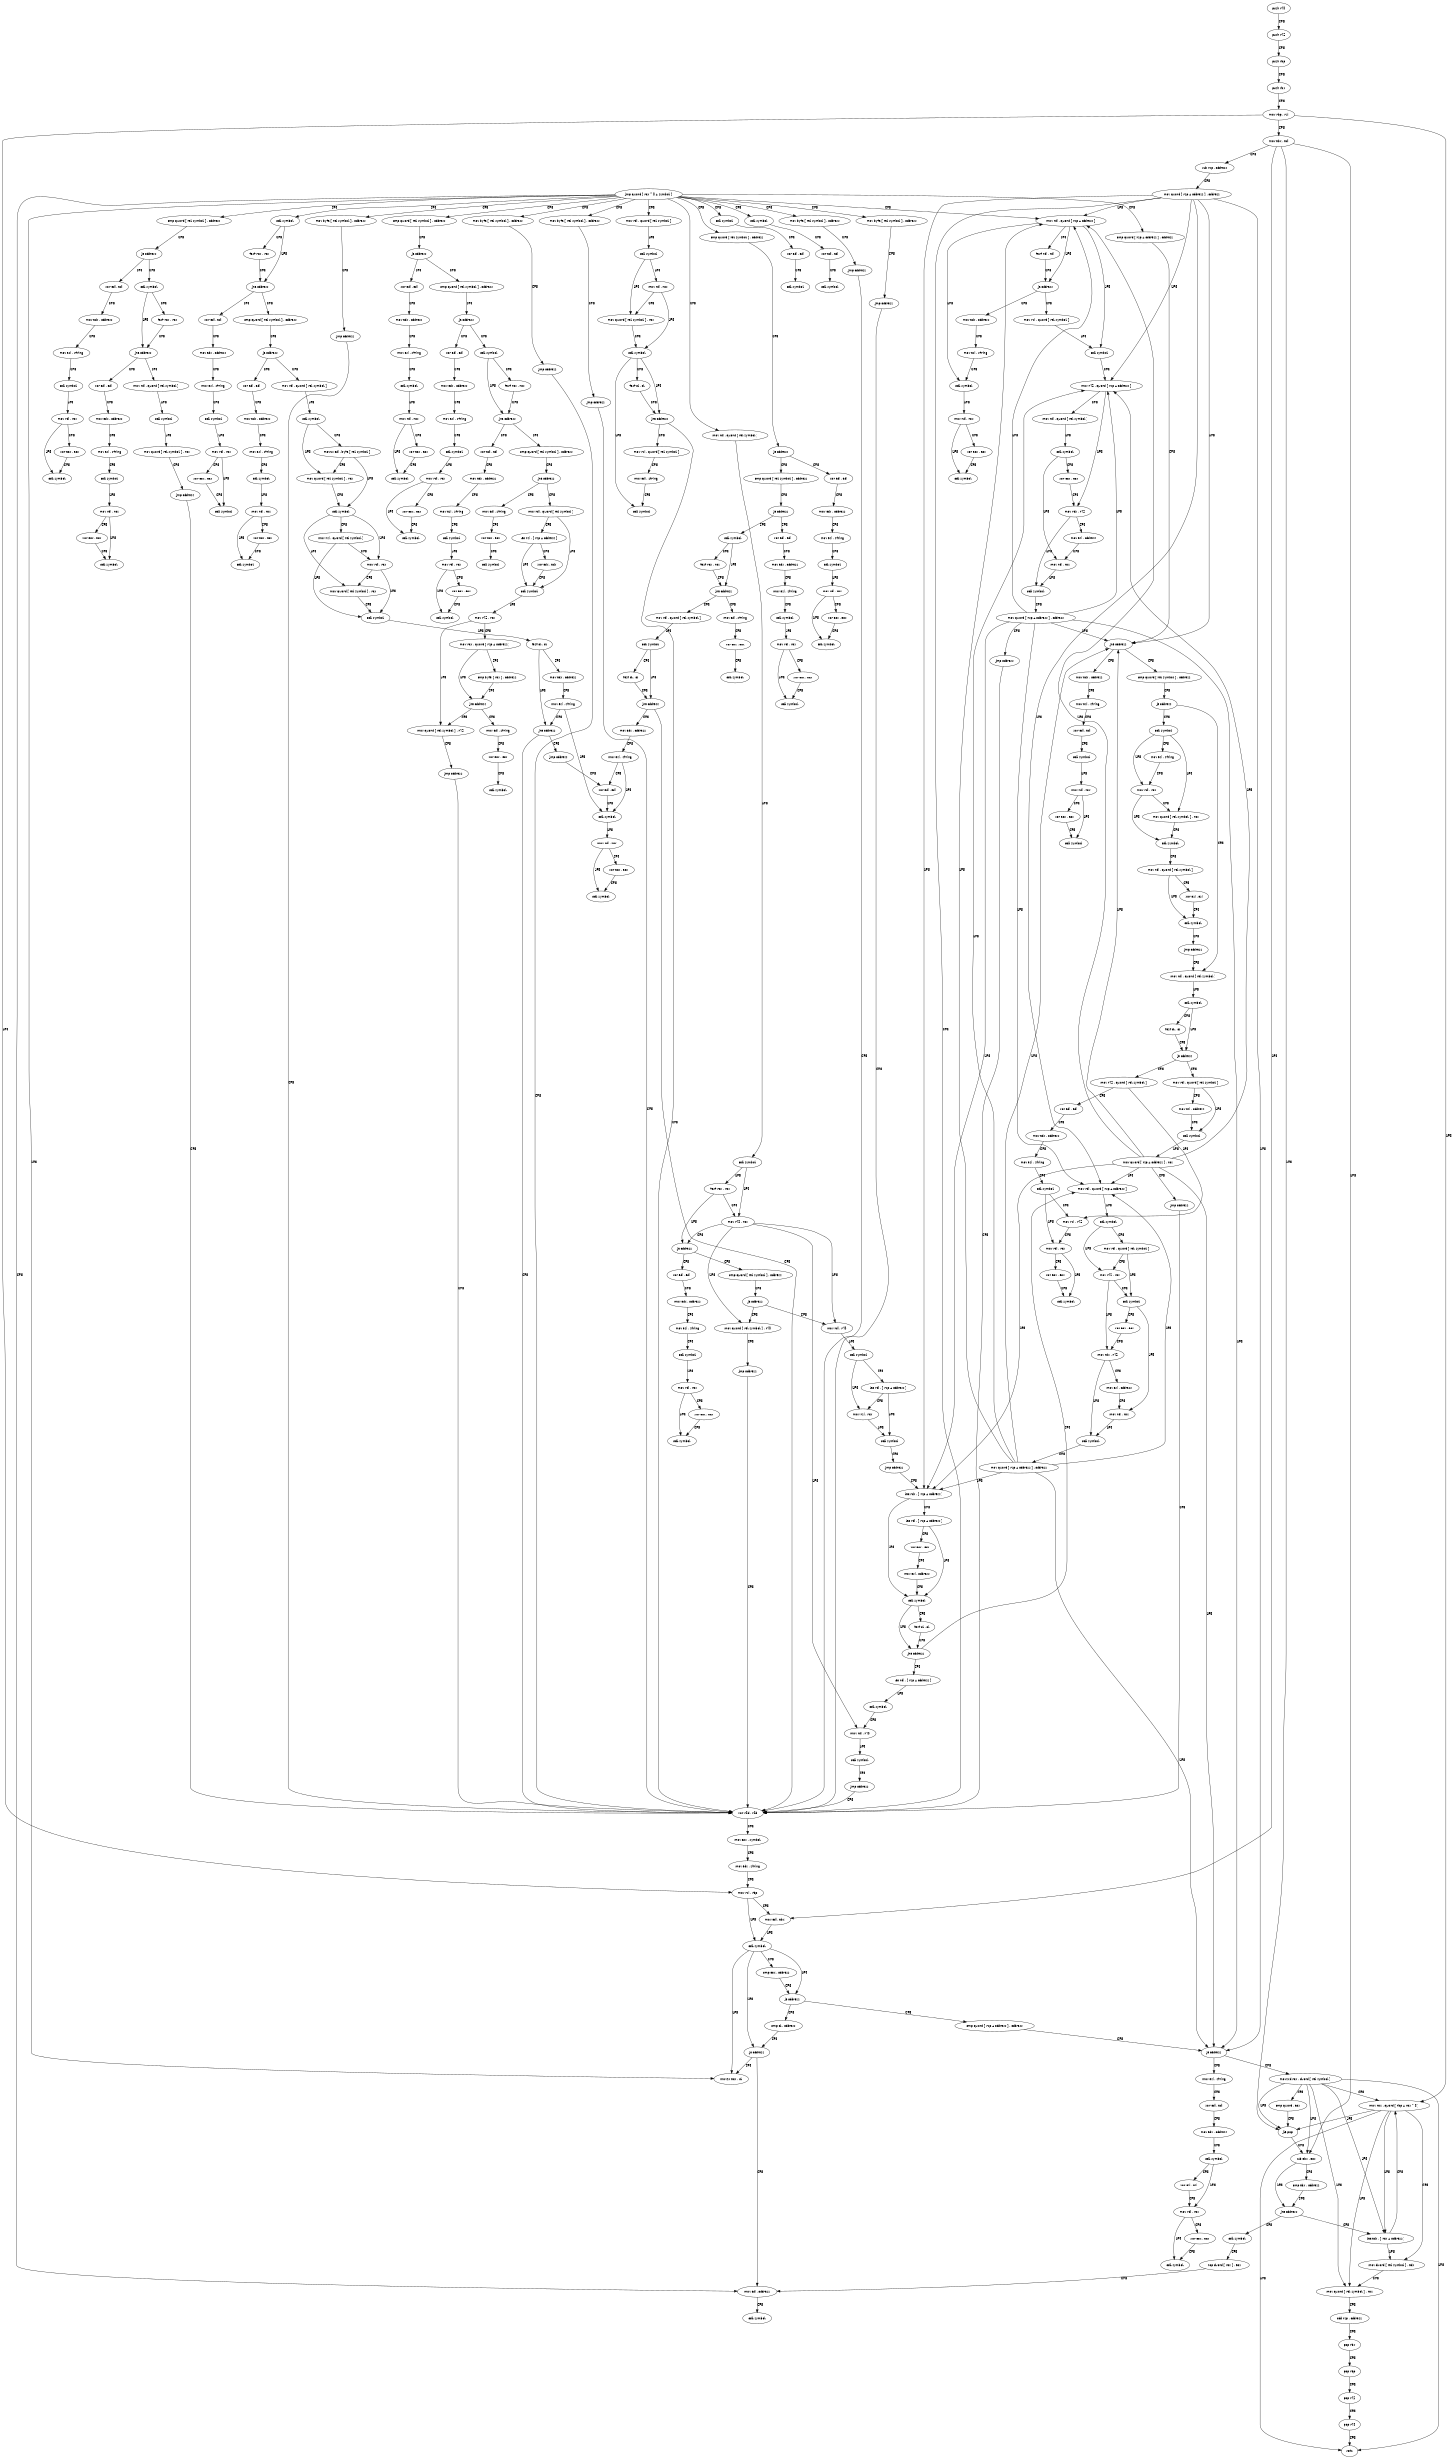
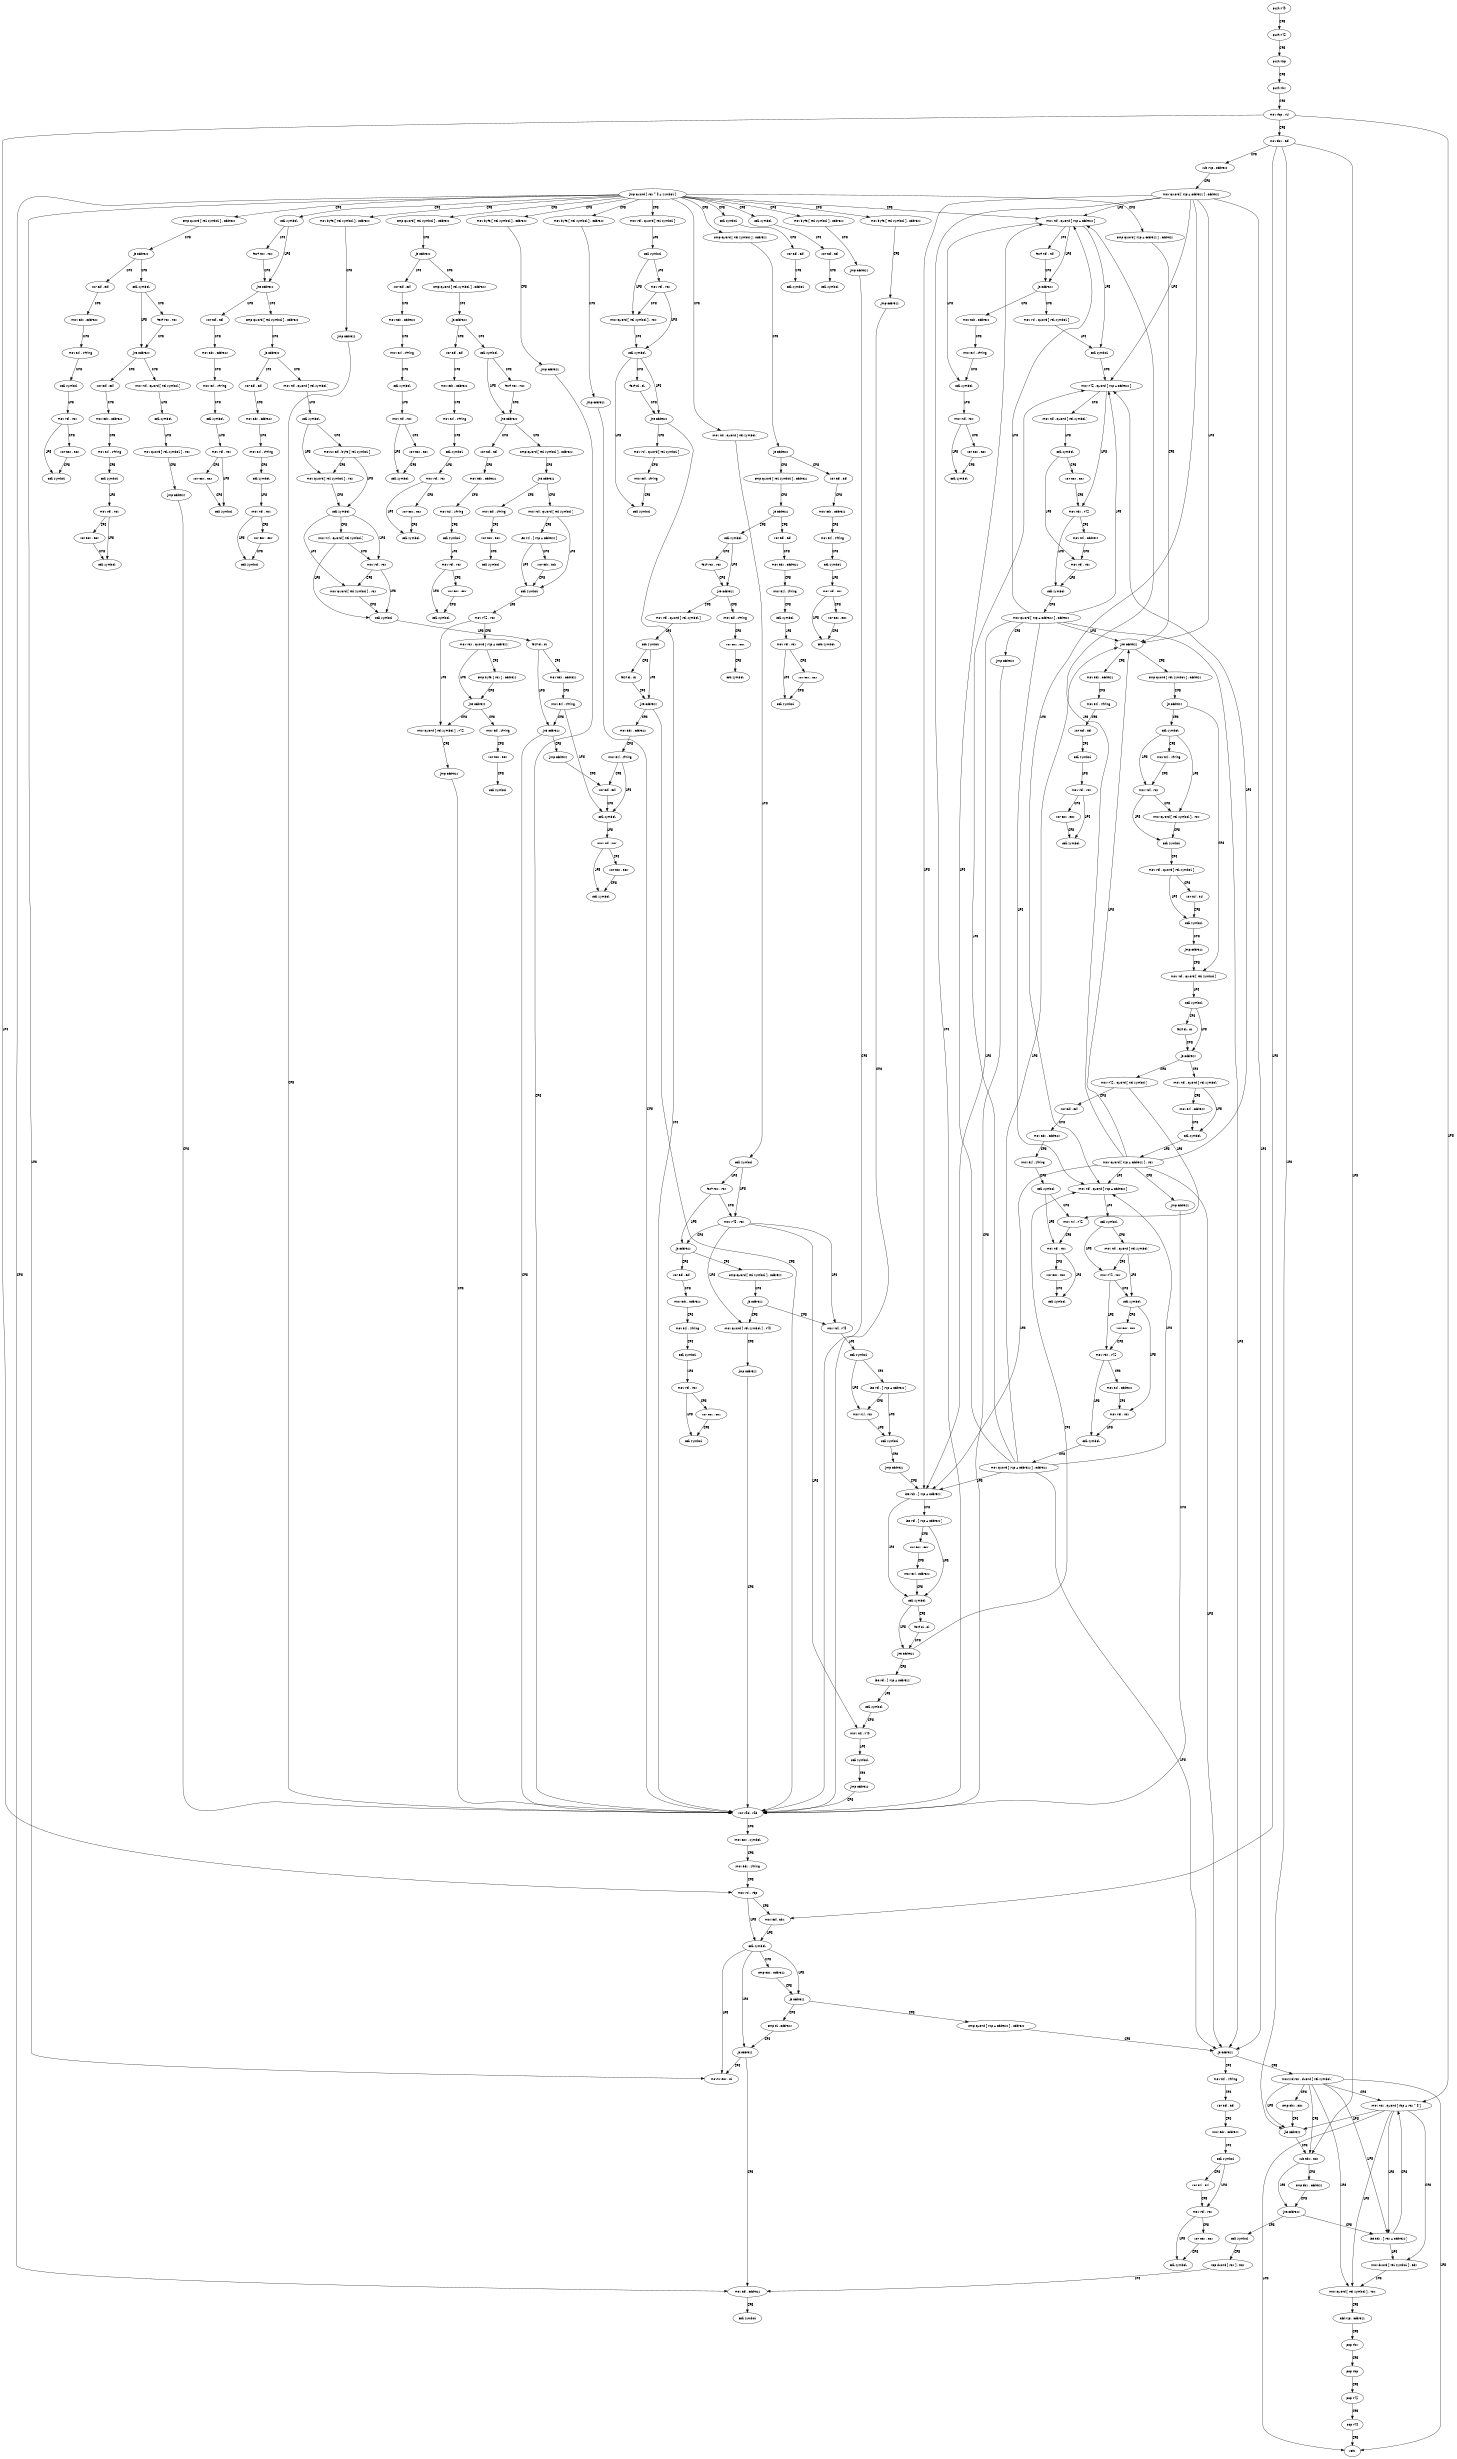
node "cmp qword , eax": label "cmp qword , eax" -> "cmp ebx , eax"
edge "movsxd rax , dword [ rel symbol ]" -> "sub ebx , eax": label "DFG" -> "CFG"
node "jle pop": label "jle pop" -> "jle address"
